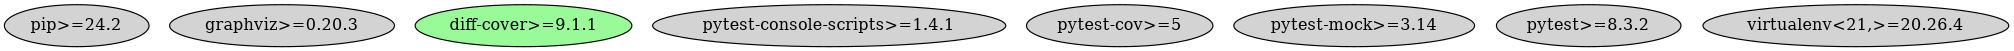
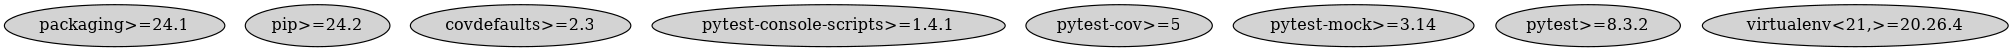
node "packaging>=24.1": added
node "graphviz>=0.20.3": removed
node "covdefaults>=2.3": added
node "diff-cover>=9.1.1": removed
